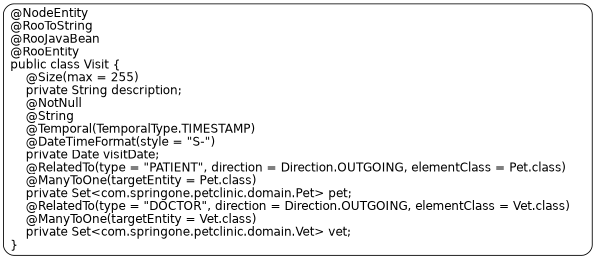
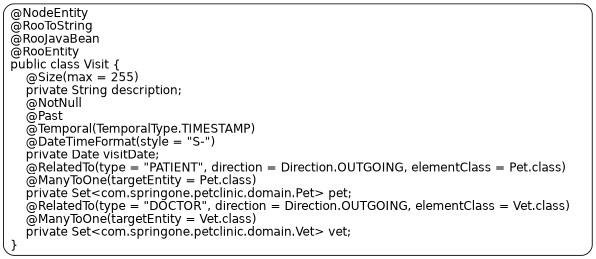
node "@NodeEntity": text "@String" -> "@Past"
